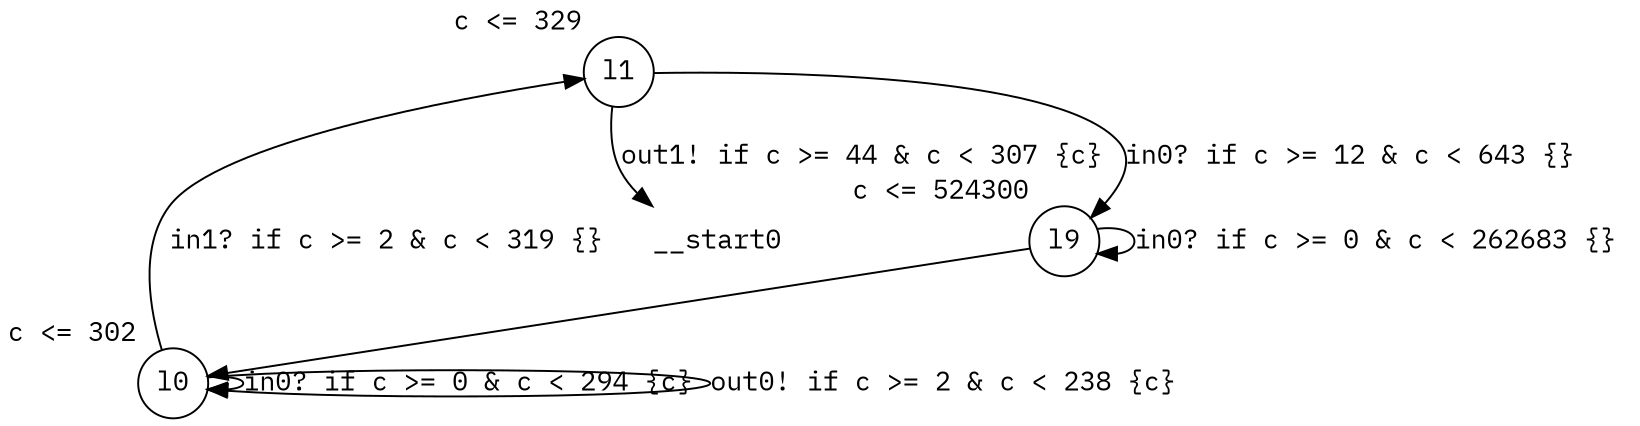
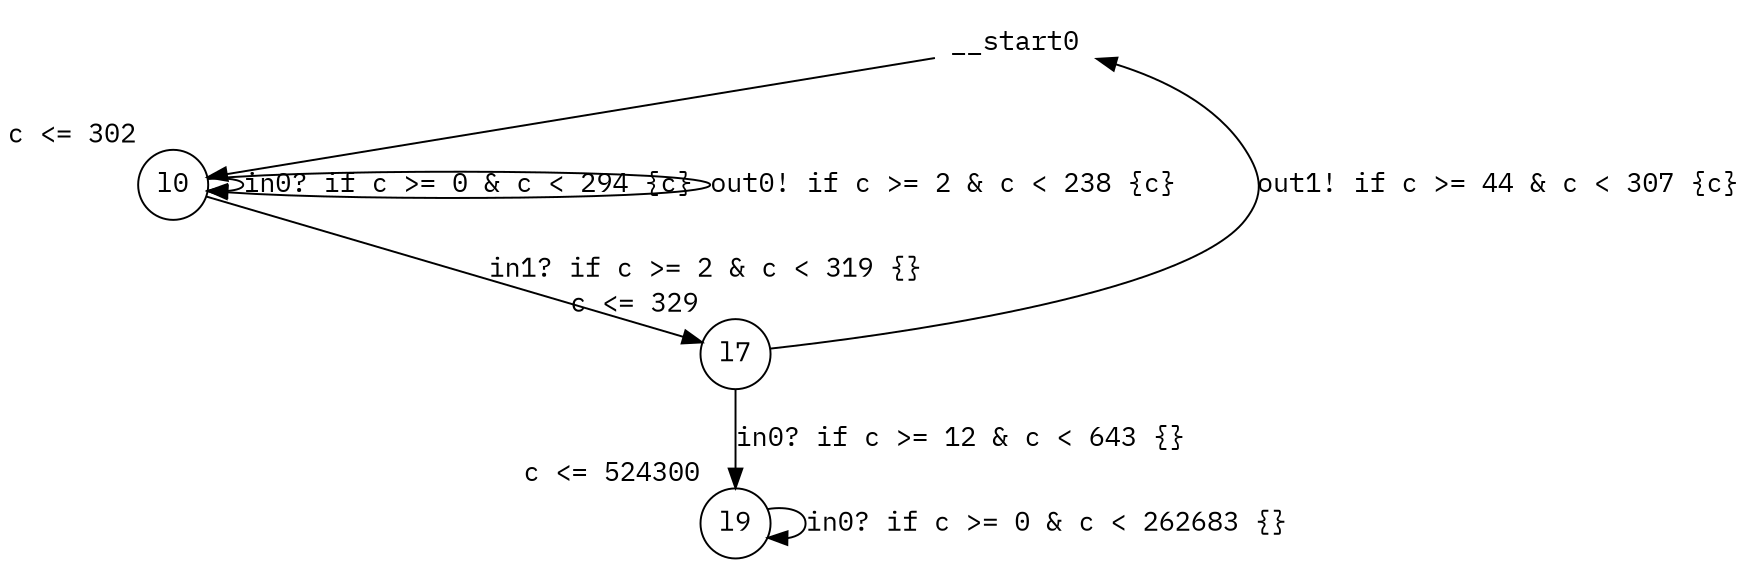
node "l1 c <= 329": label "l1 c <= 329" -> "l7 c <= 329"
edge "l9 c <= 524300" -> "l0 c <= 302": now "__start0" -> "l0 c <= 302"
